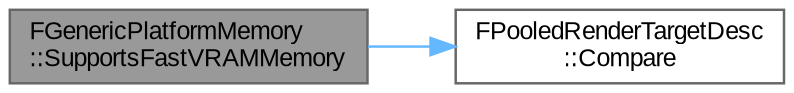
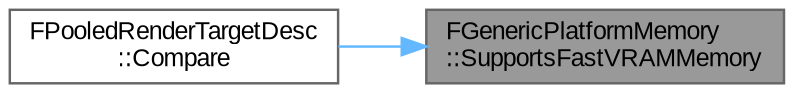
edge "FGenericPlatformMemory ::SupportsFastVRAMMemory" -> "FPooledRenderTargetDesc ::Compare": reversed
